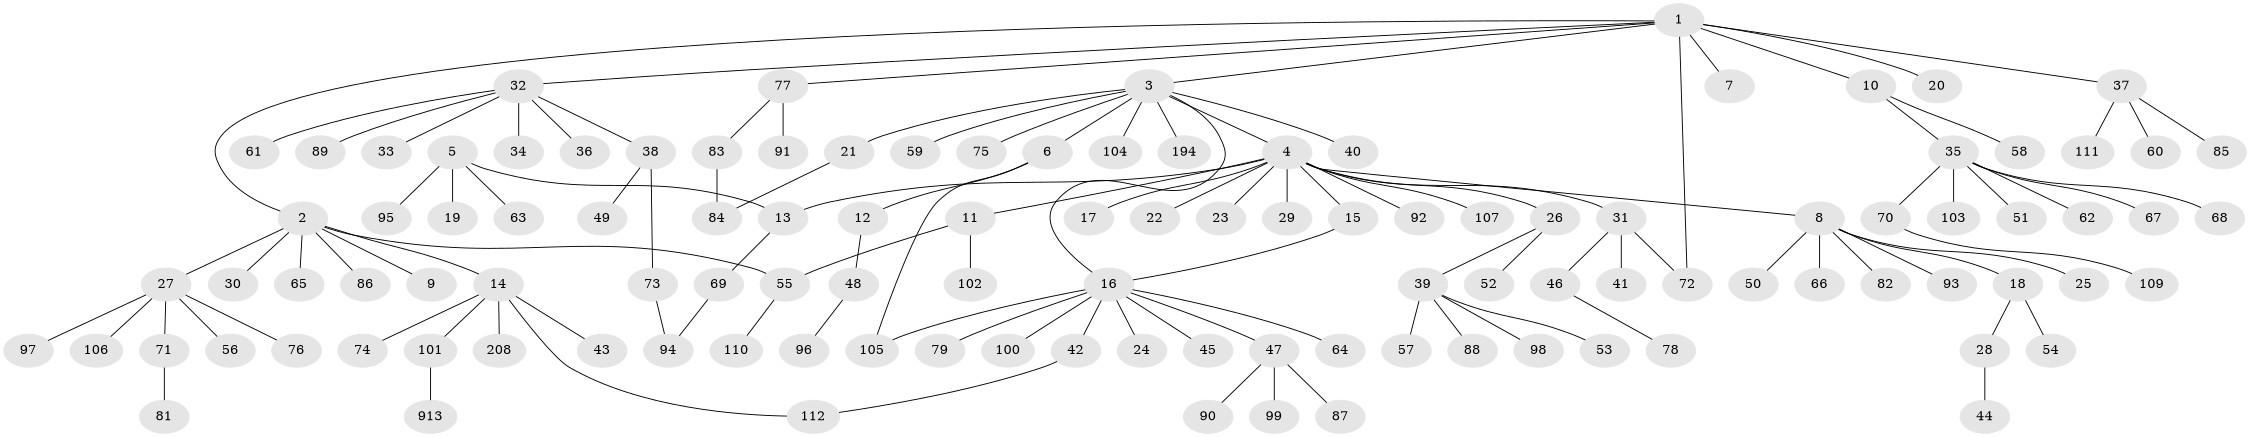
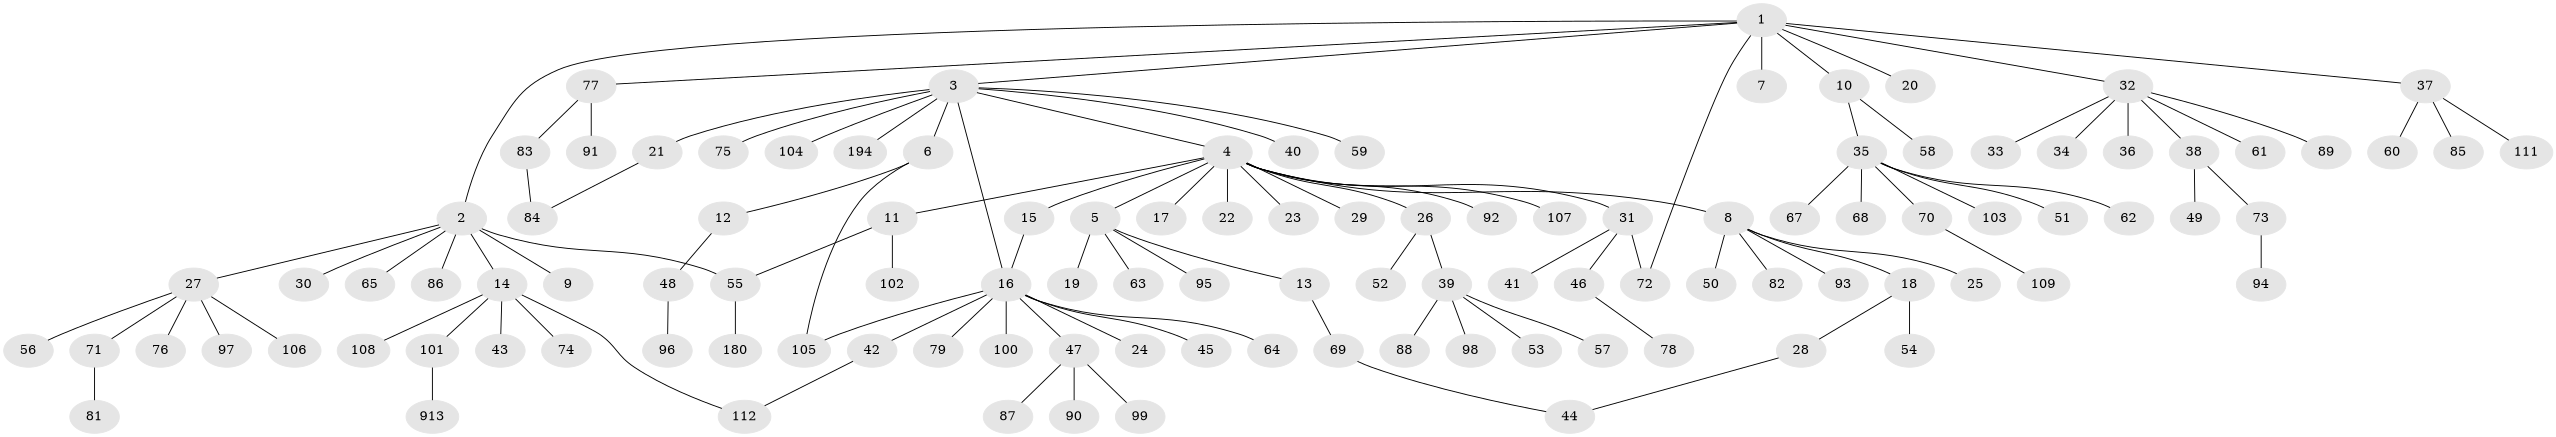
edge "4" -- "13": now "4" -- "5"
node "66": removed
edge "69" -- "94": now "69" -- "44"
node "208": label "208" -> "108"
node "110": label "110" -> "180"
